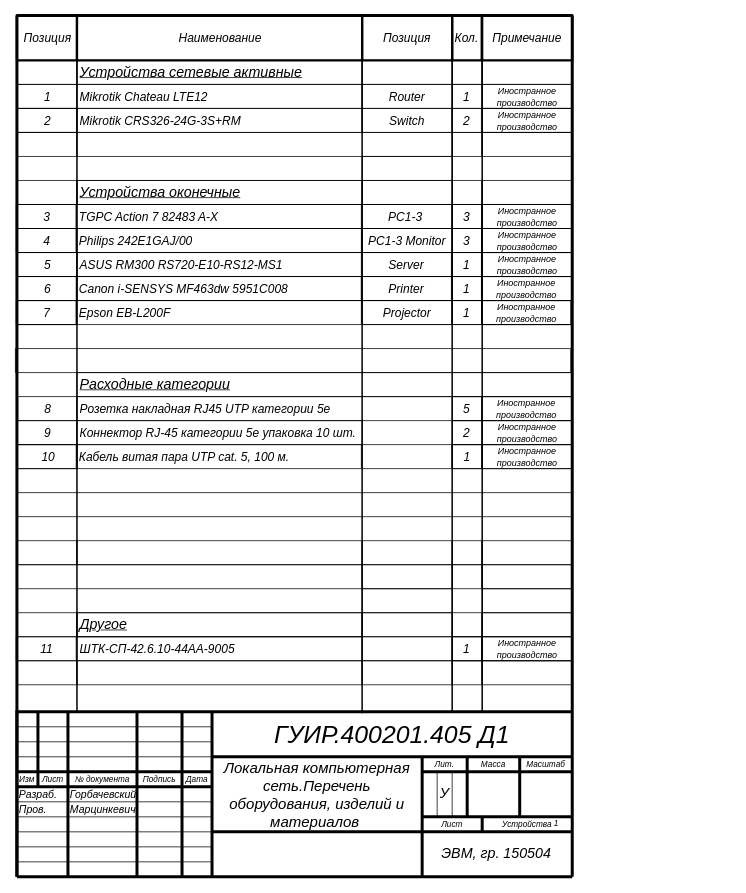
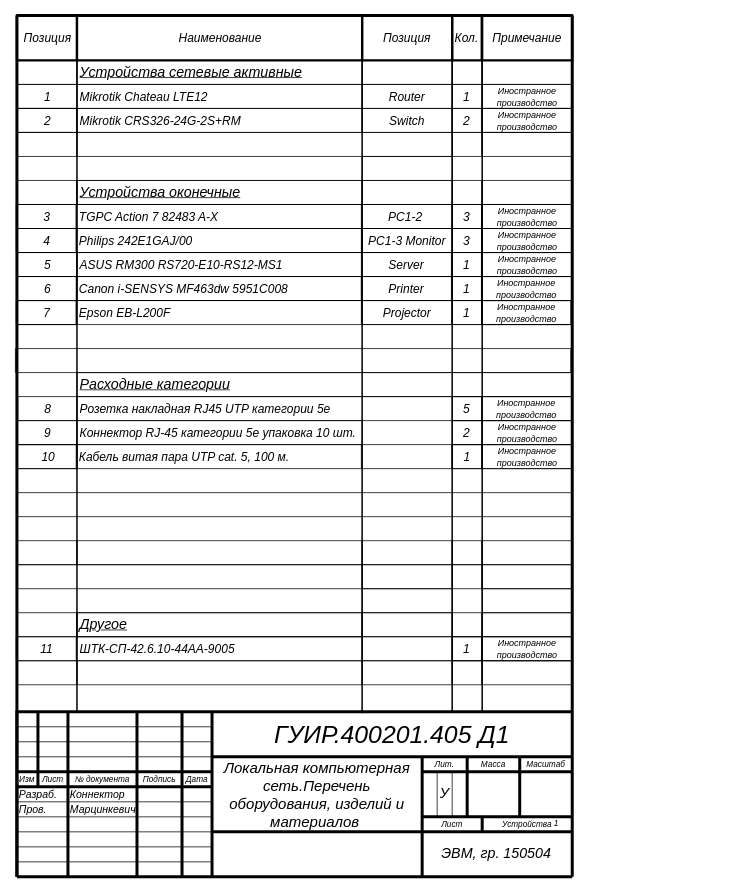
node "Mikrotik CRS326-24G-3S+RM": label "Mikrotik CRS326-24G-3S+RM" -> "Mikrotik CRS326-24G-2S+RM"
node "PC1-3": label "PC1-3" -> "PC1-2"
node "Горбачевский": label "Горбачевский" -> "Коннектор"
